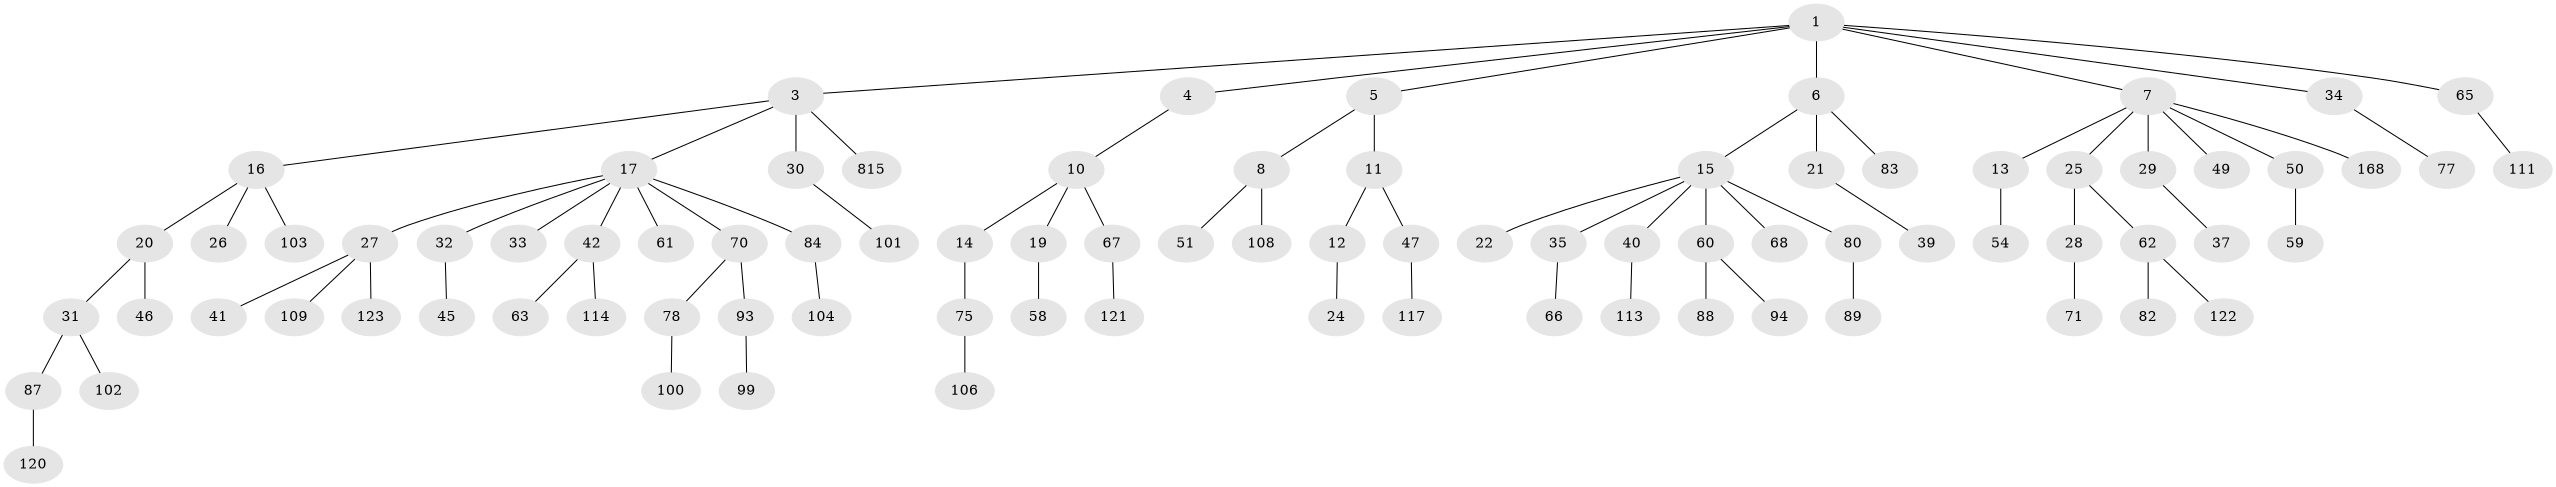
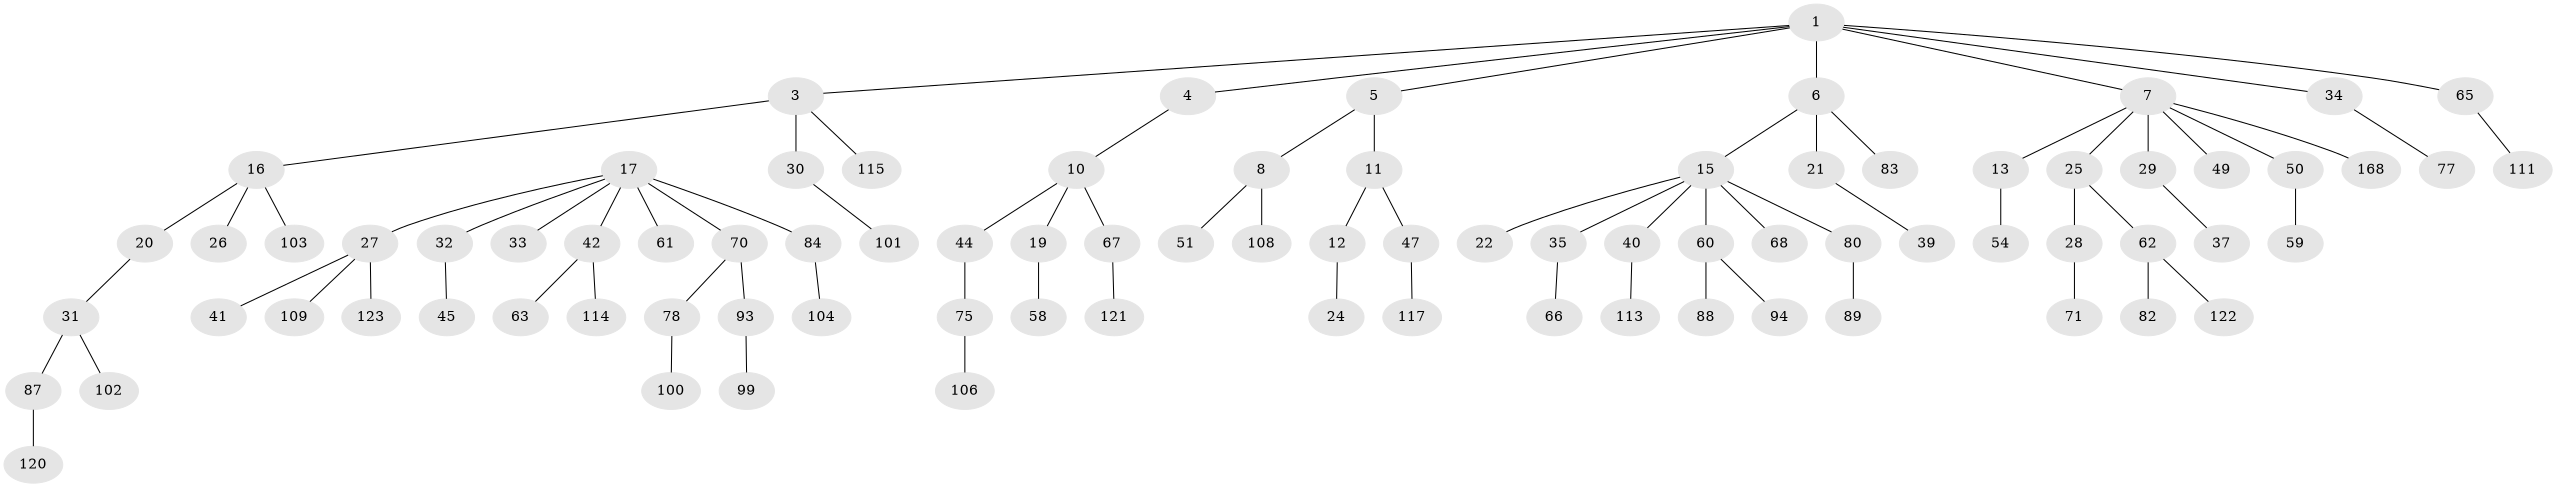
edge "3" -- "17": removed
node "815": label "815" -> "115"
node "14": label "14" -> "44"
node "46": removed
